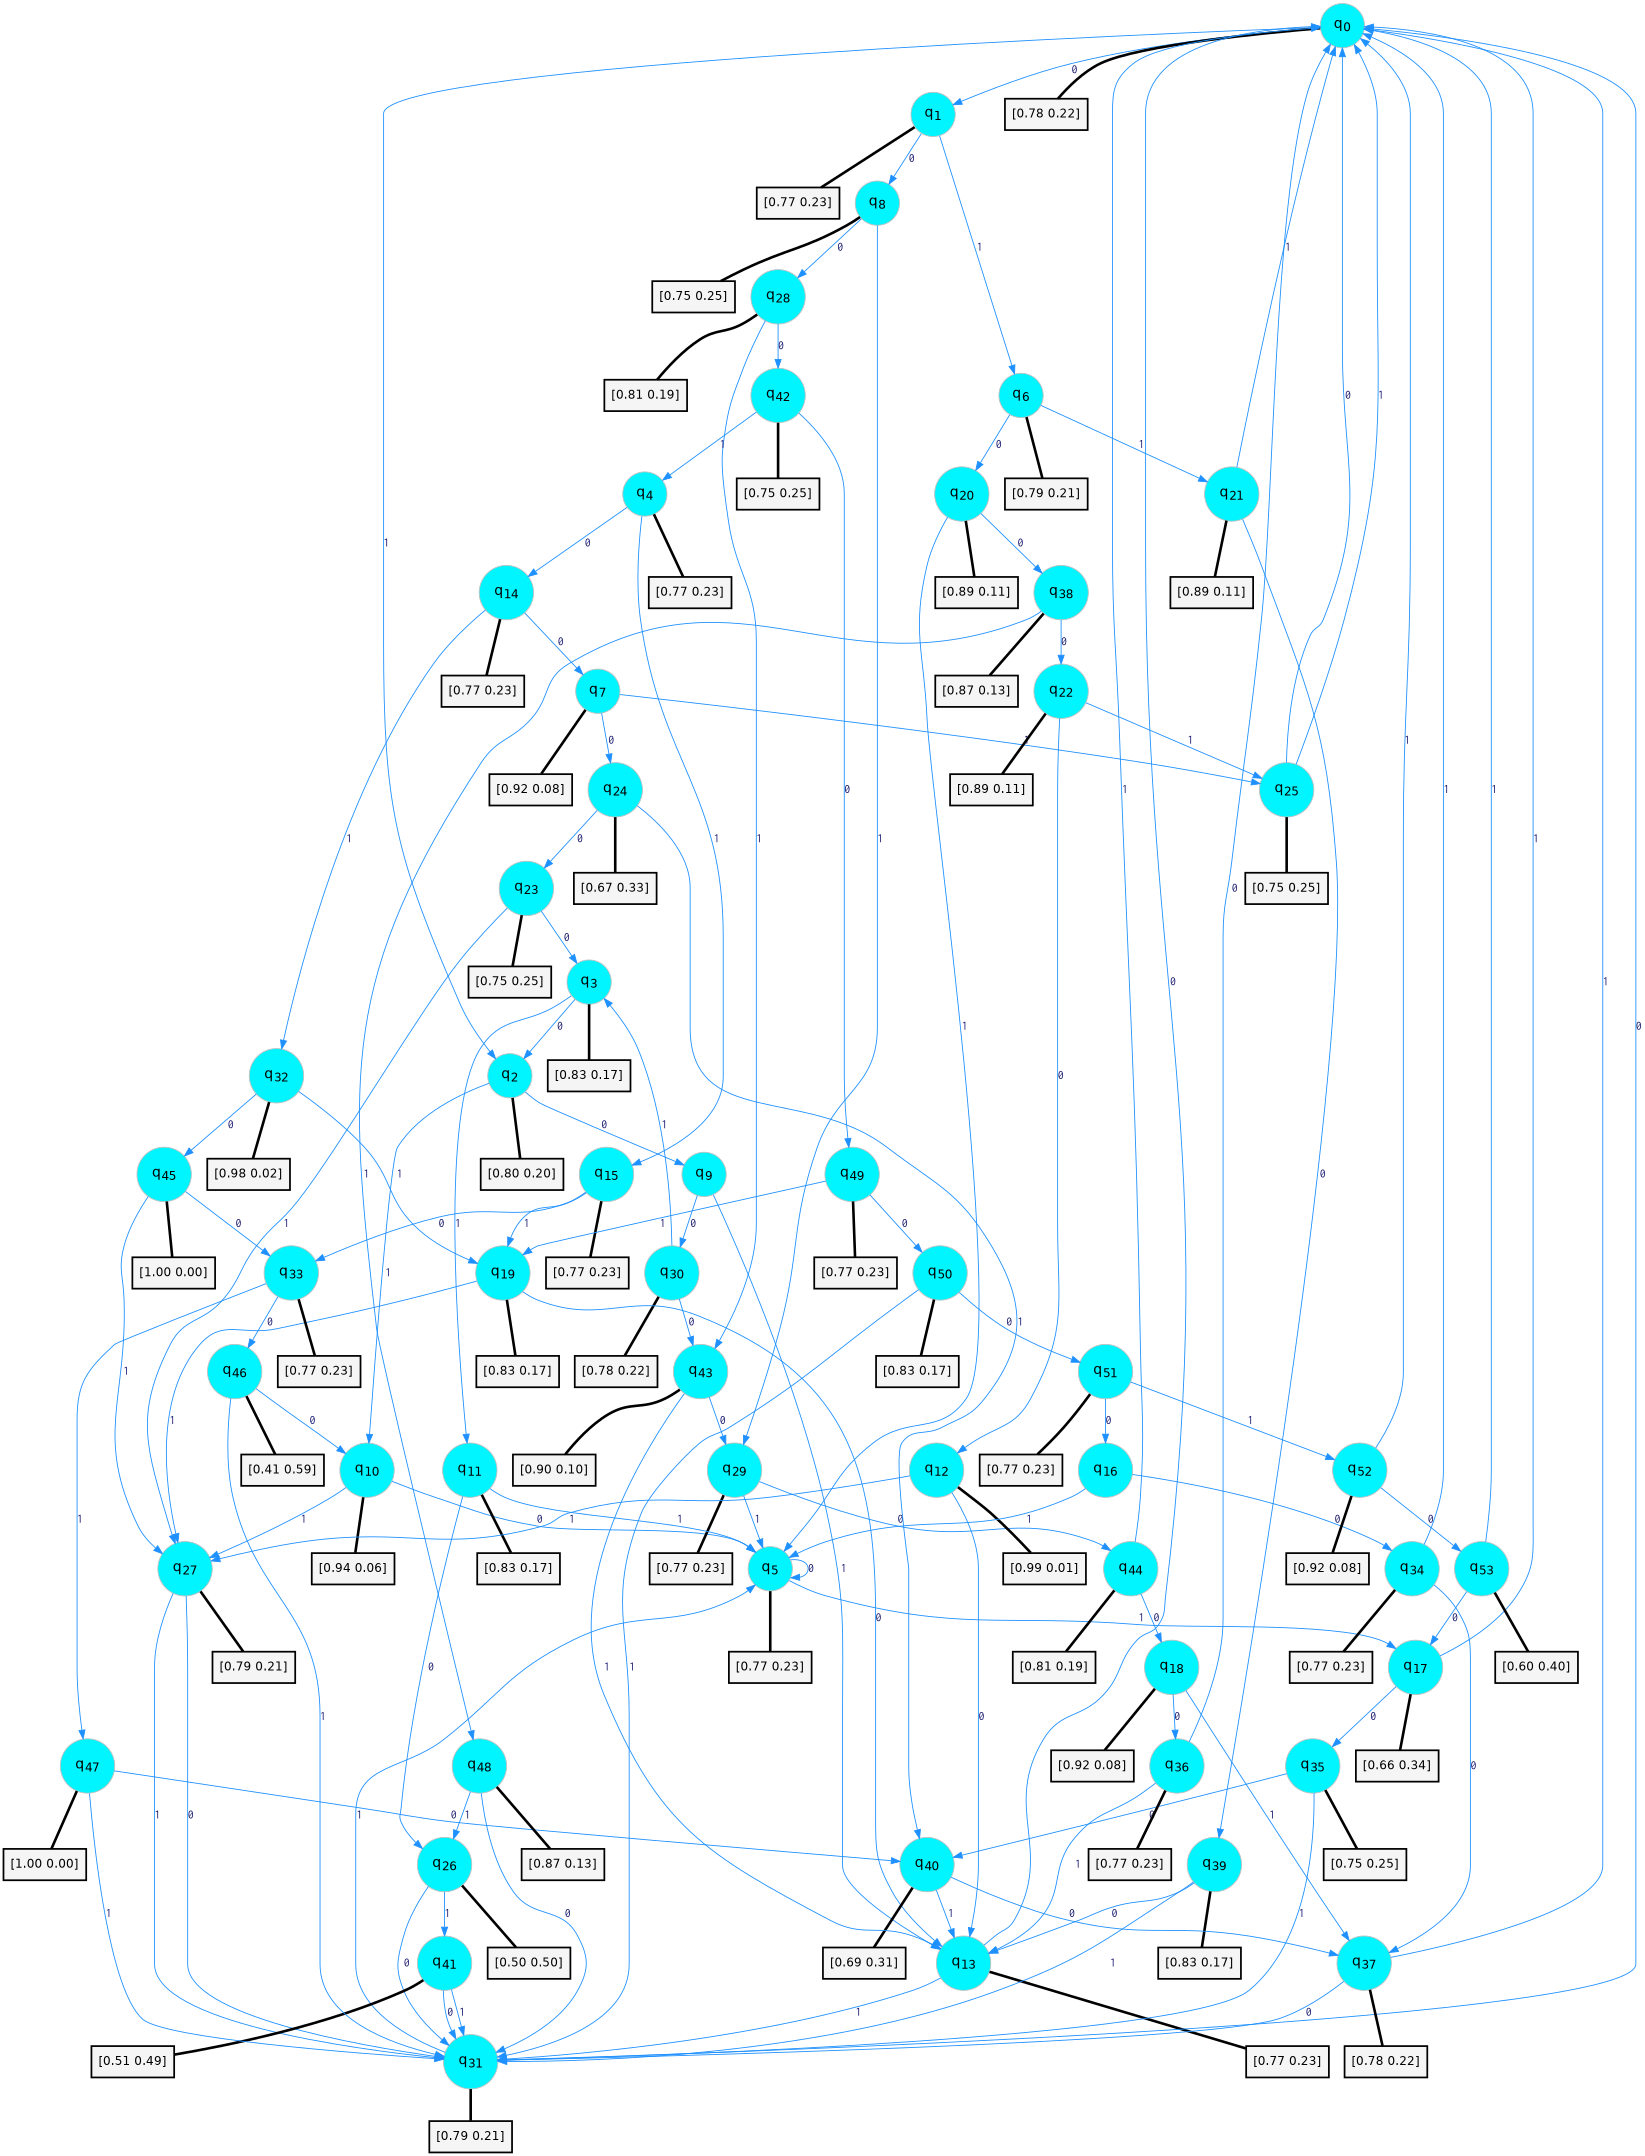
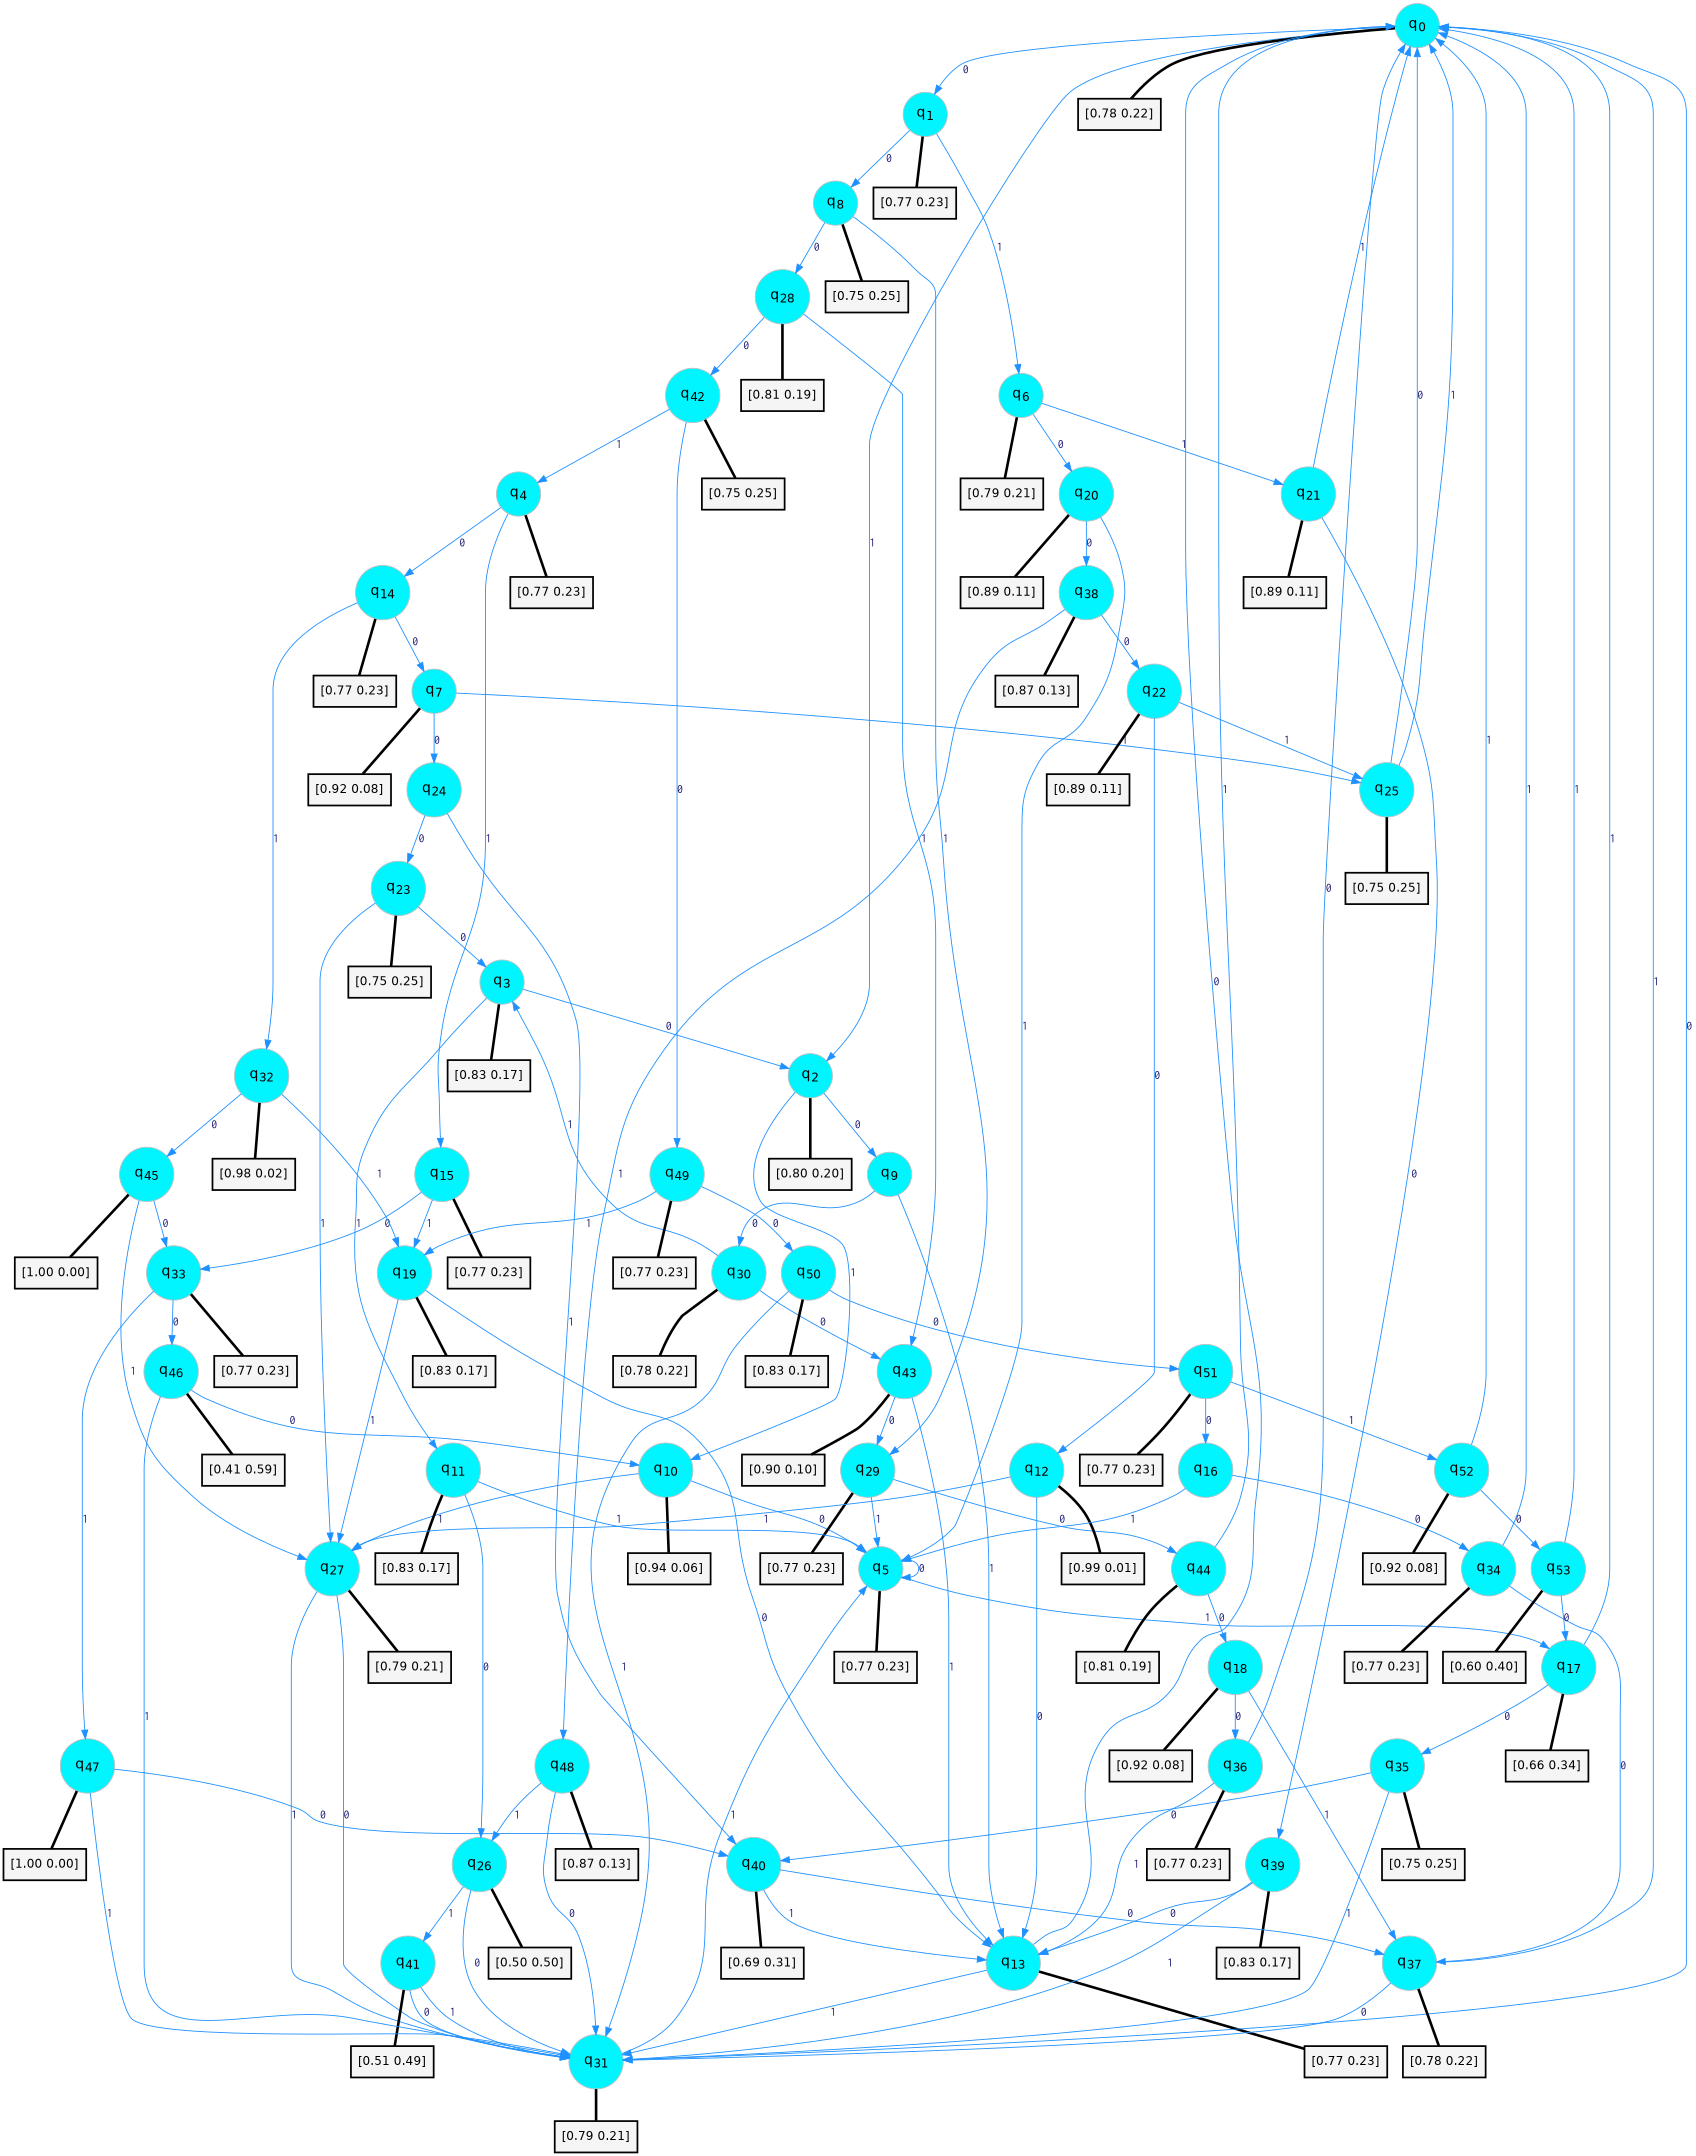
node "[0.67 0.33]": removed
